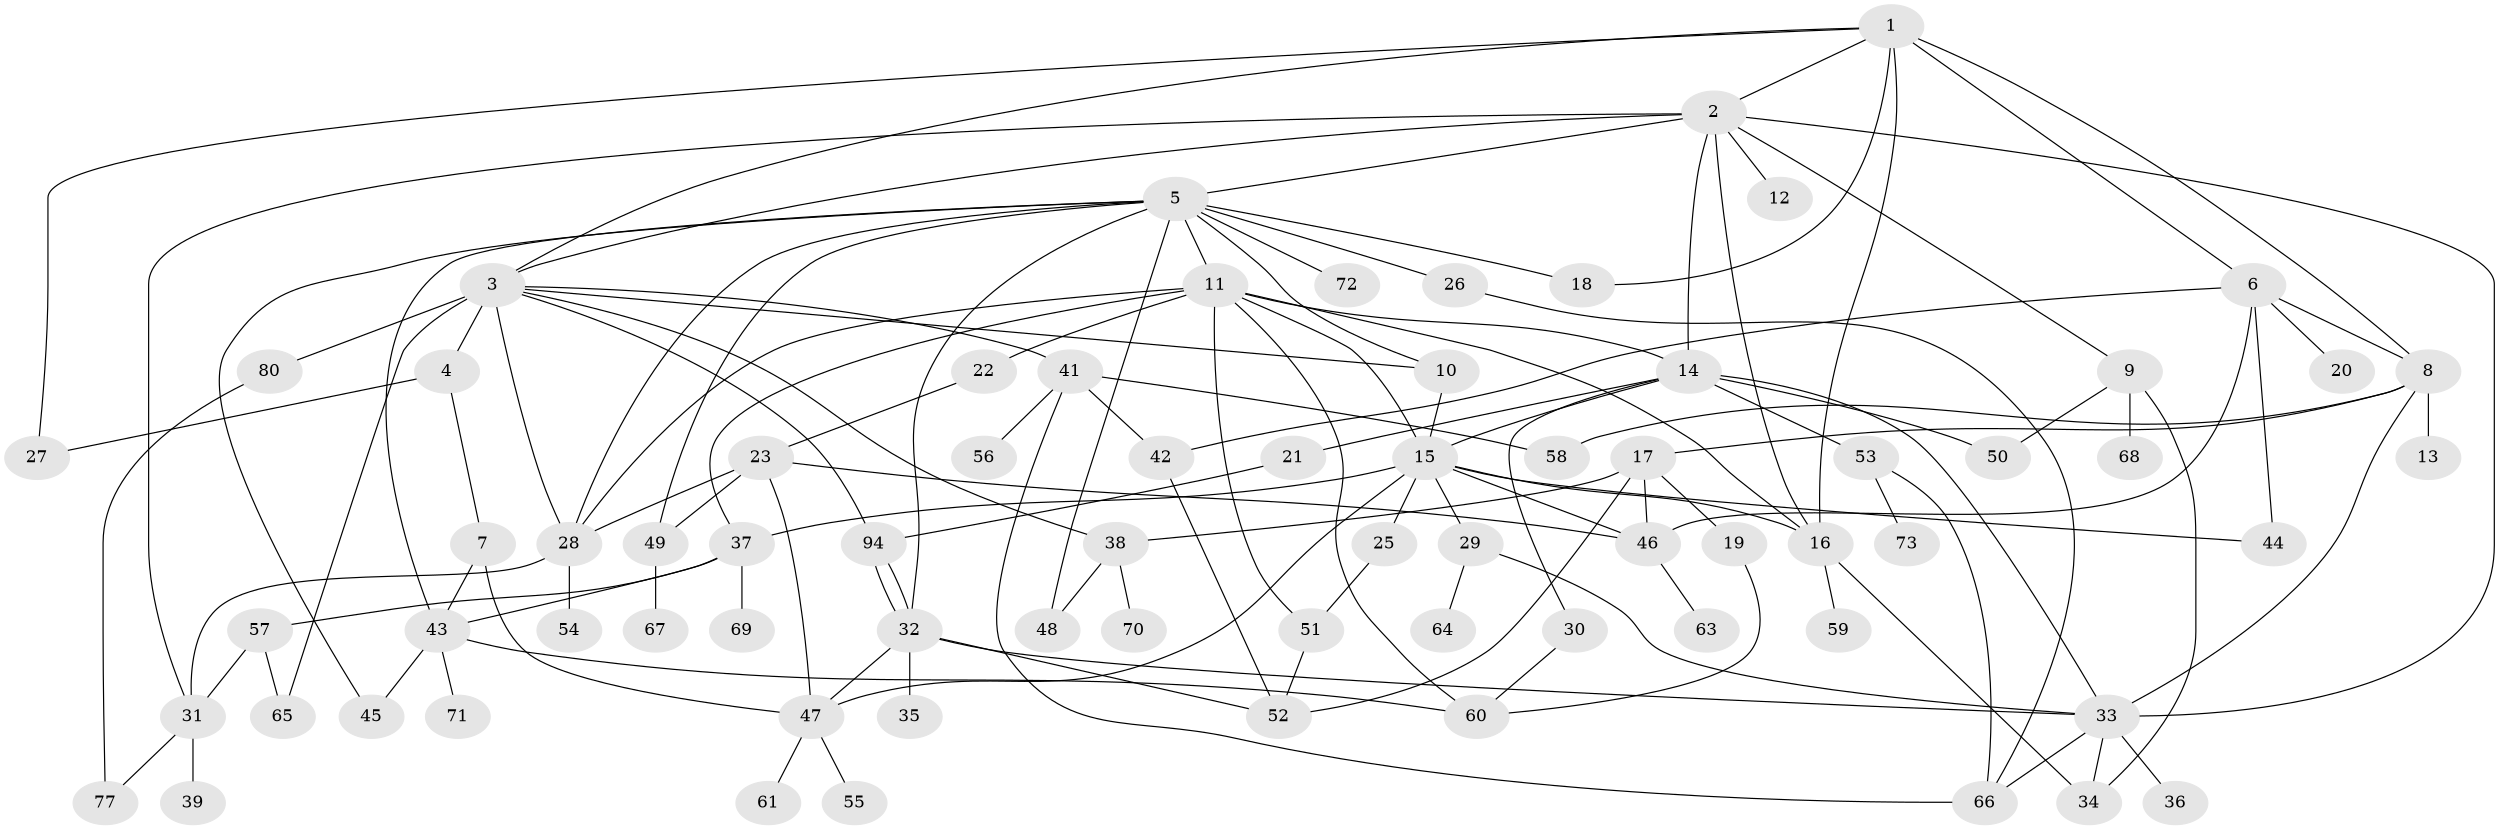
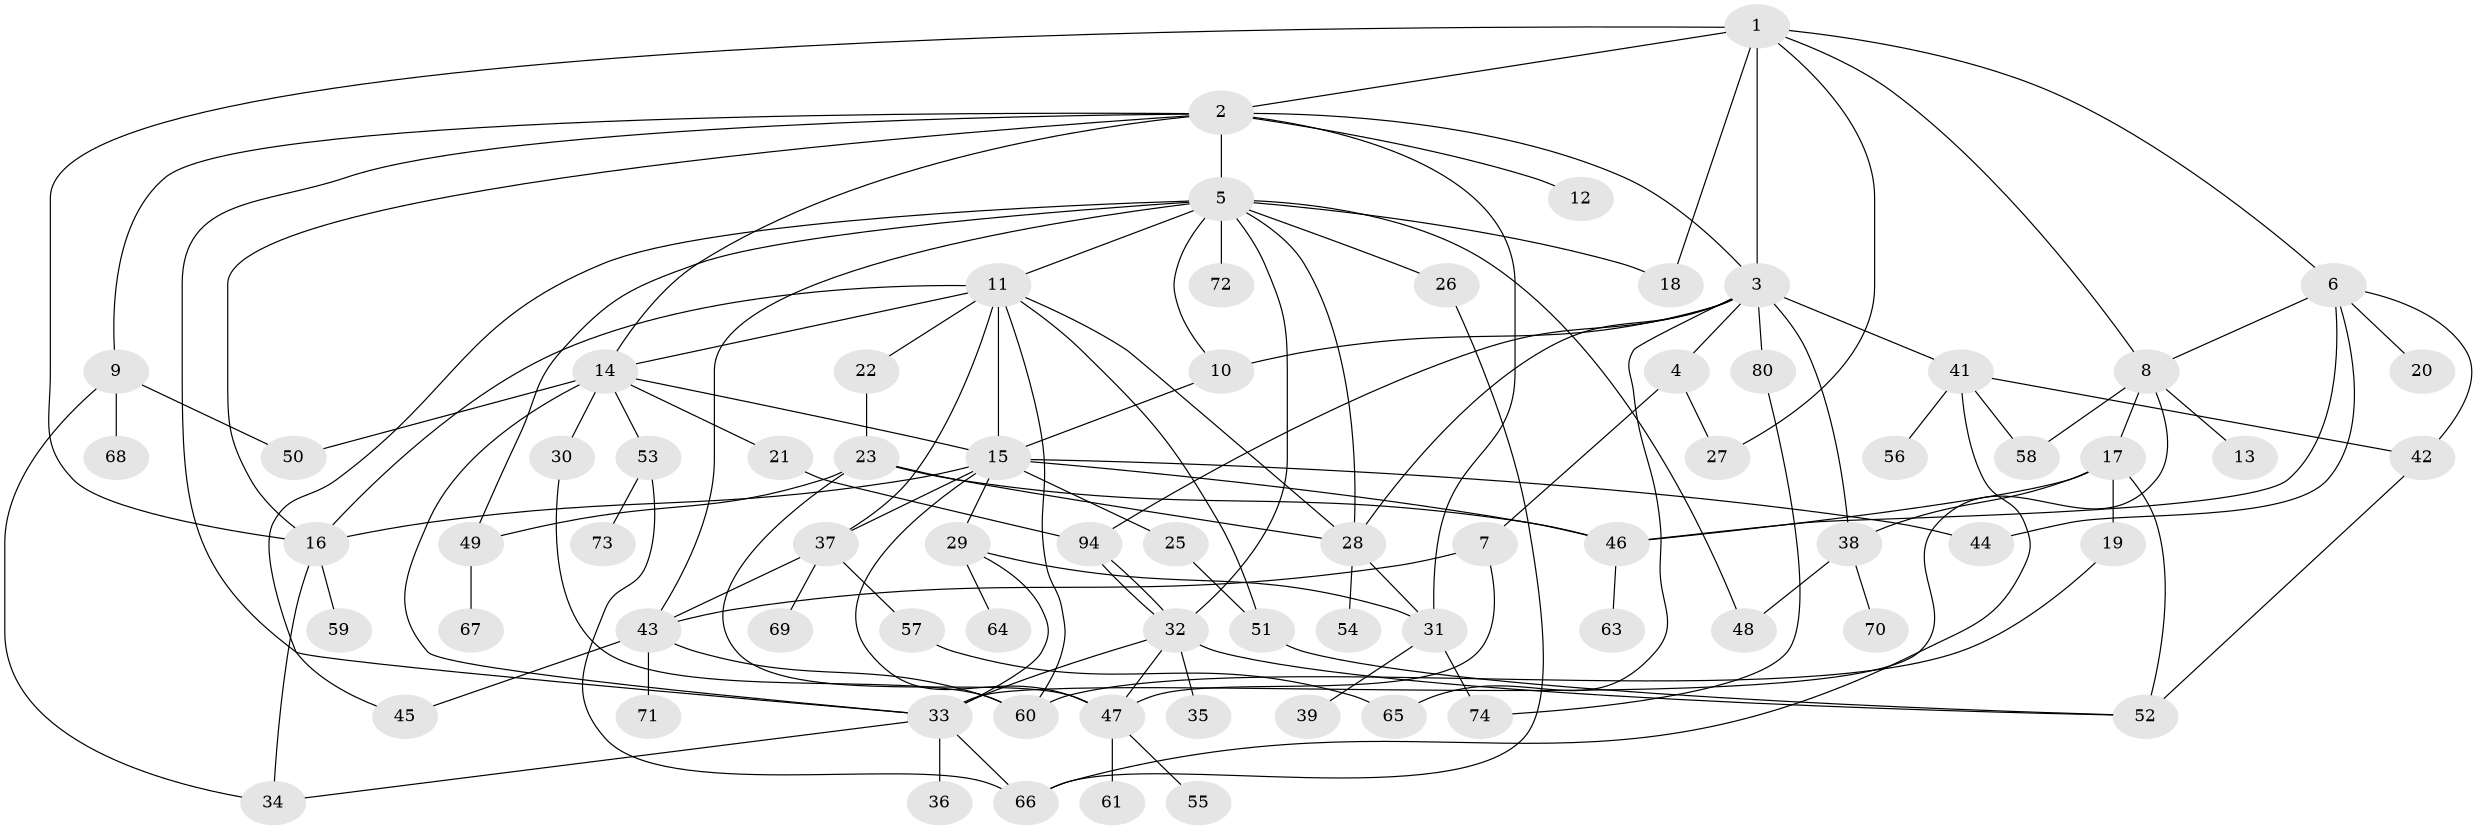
edge "57" -- "31": now "29" -- "31"
node "77": label "77" -> "74"
